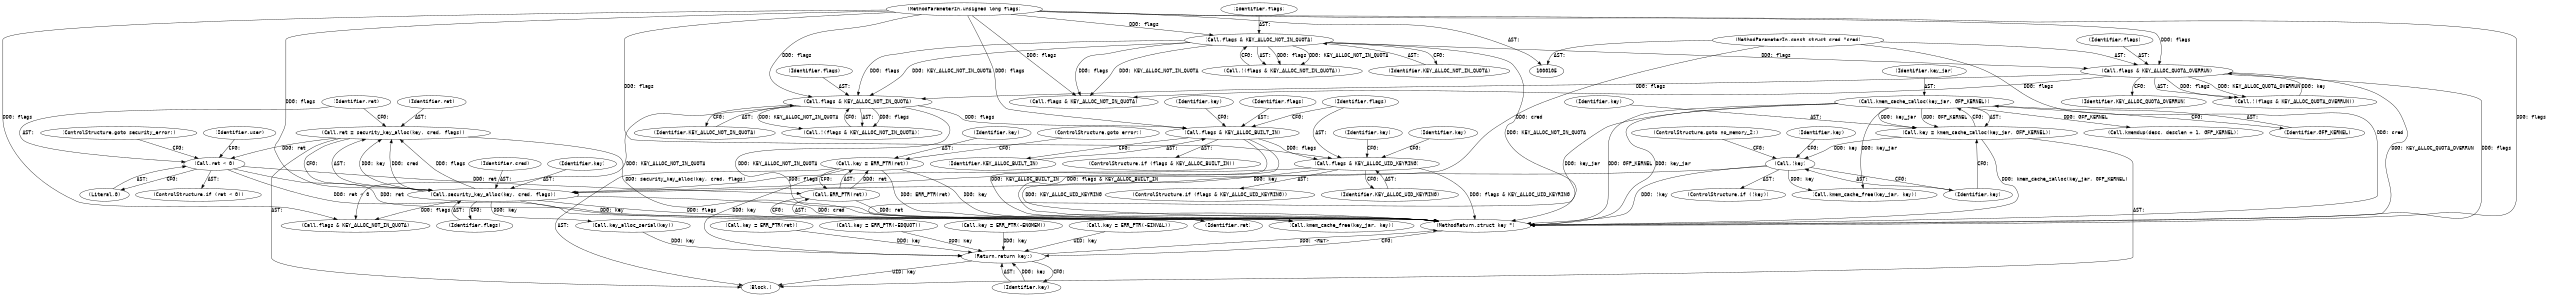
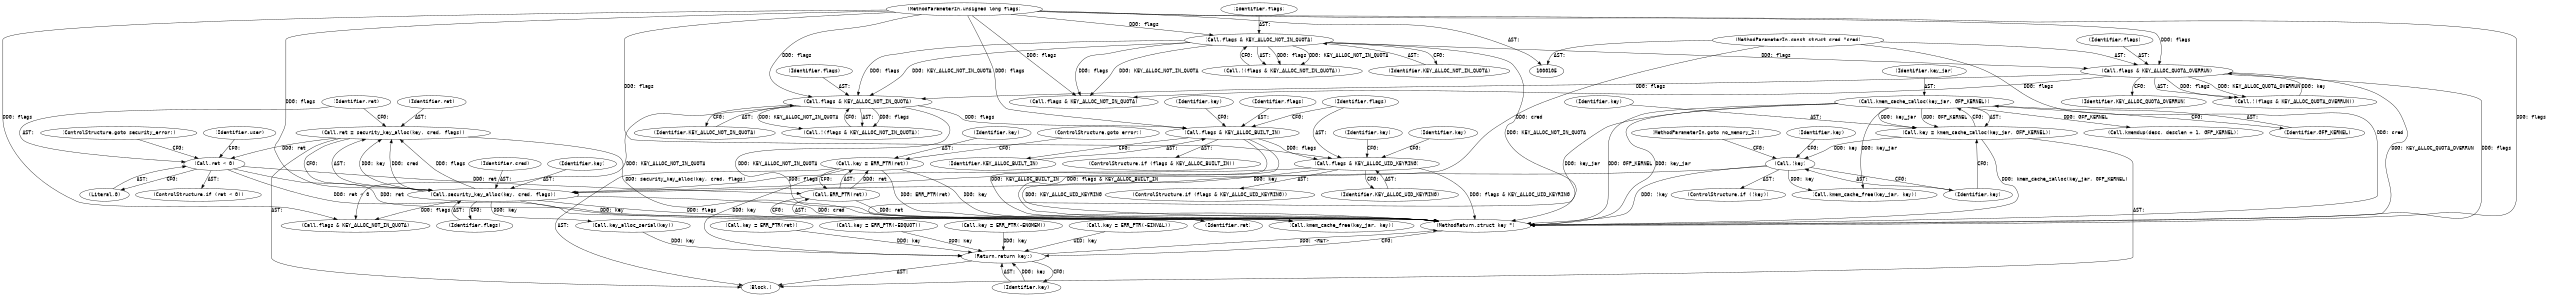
node "(ControlStructure,goto no_memory_2;)": label "(ControlStructure,goto no_memory_2;)" -> "(MethodParameterIn,goto no_memory_2;)"
edge "(Return,return key;)" -> "(Block,)": label "UID: key" -> "AST: "
